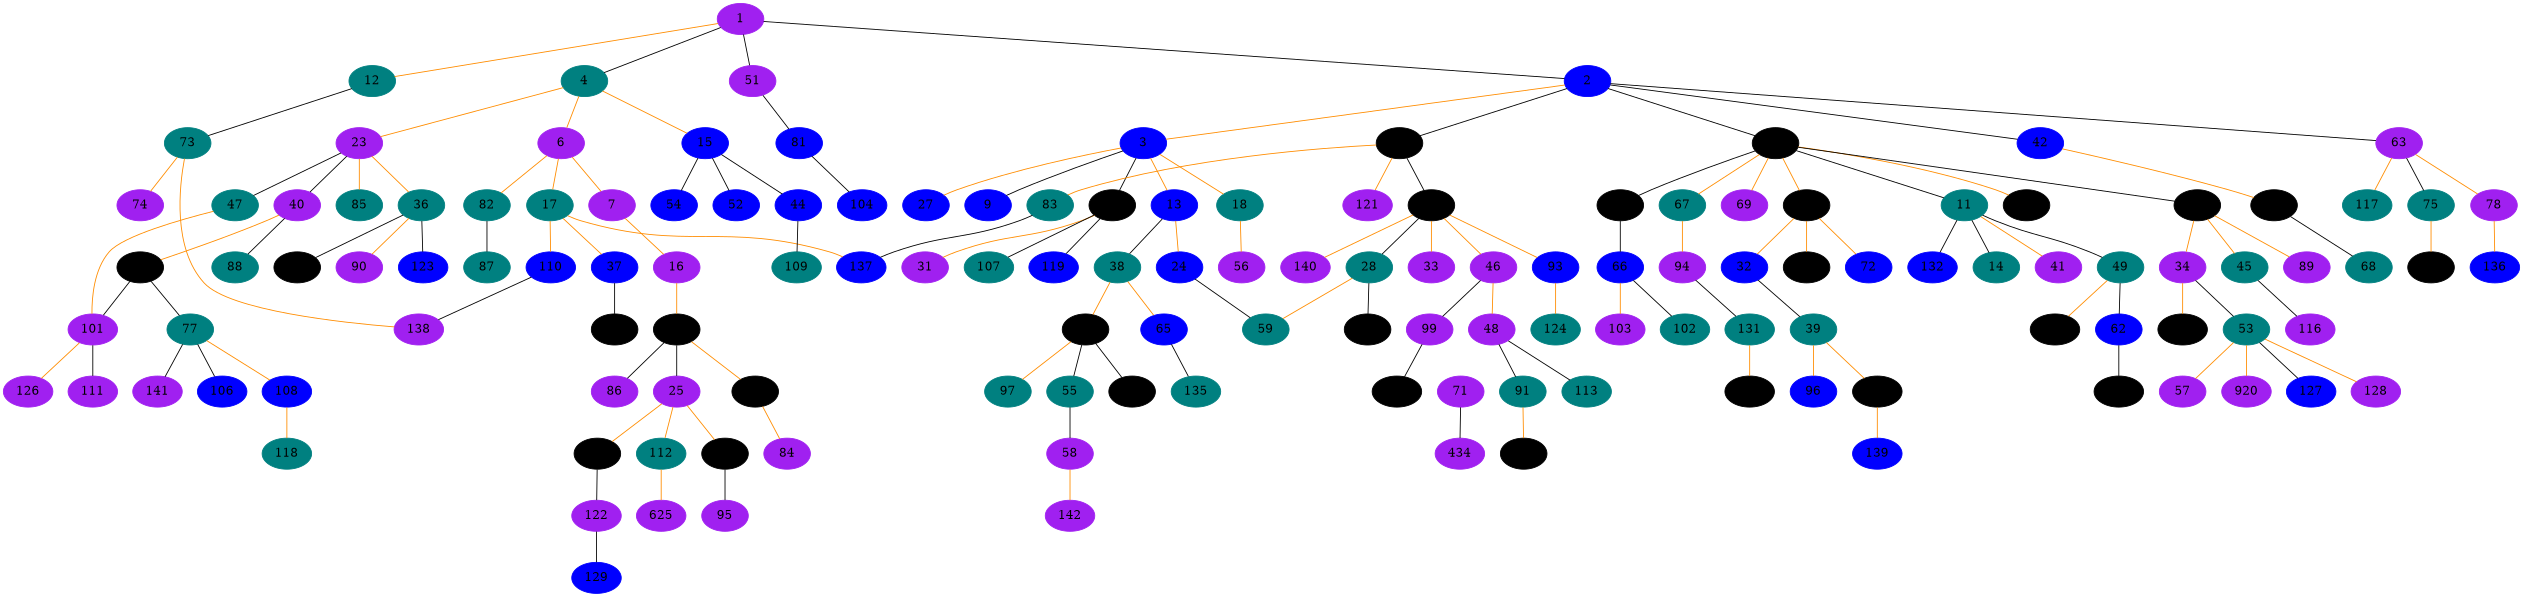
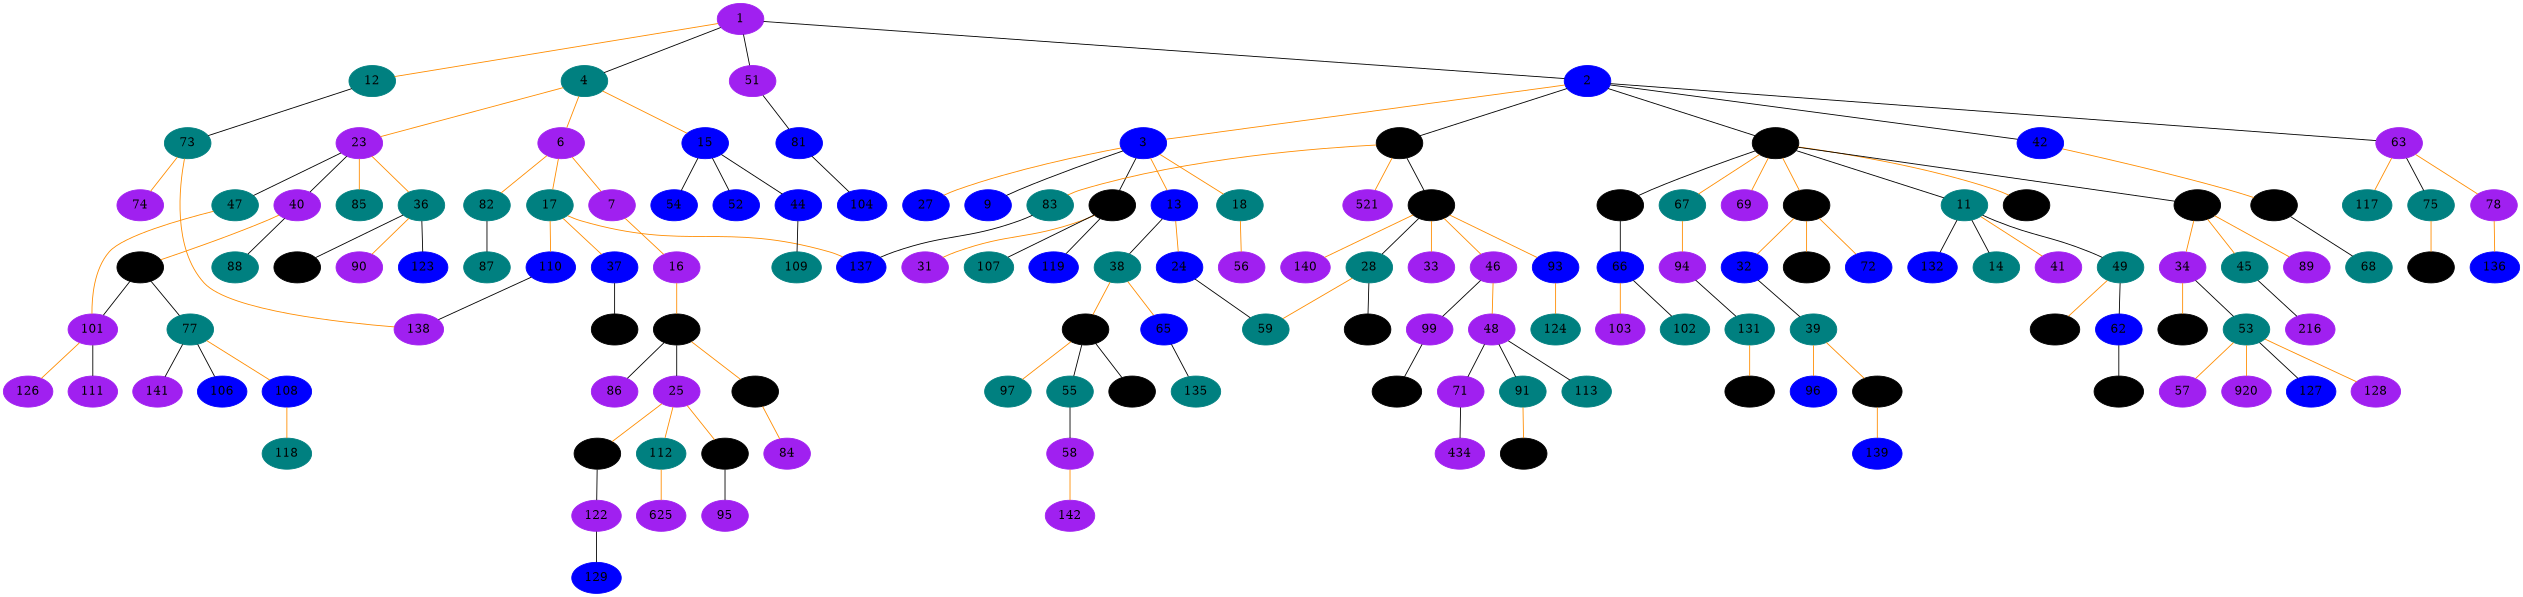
node "121": label "121" -> "521"
node "116": label "116" -> "216"
edge "48" -- "71": added
